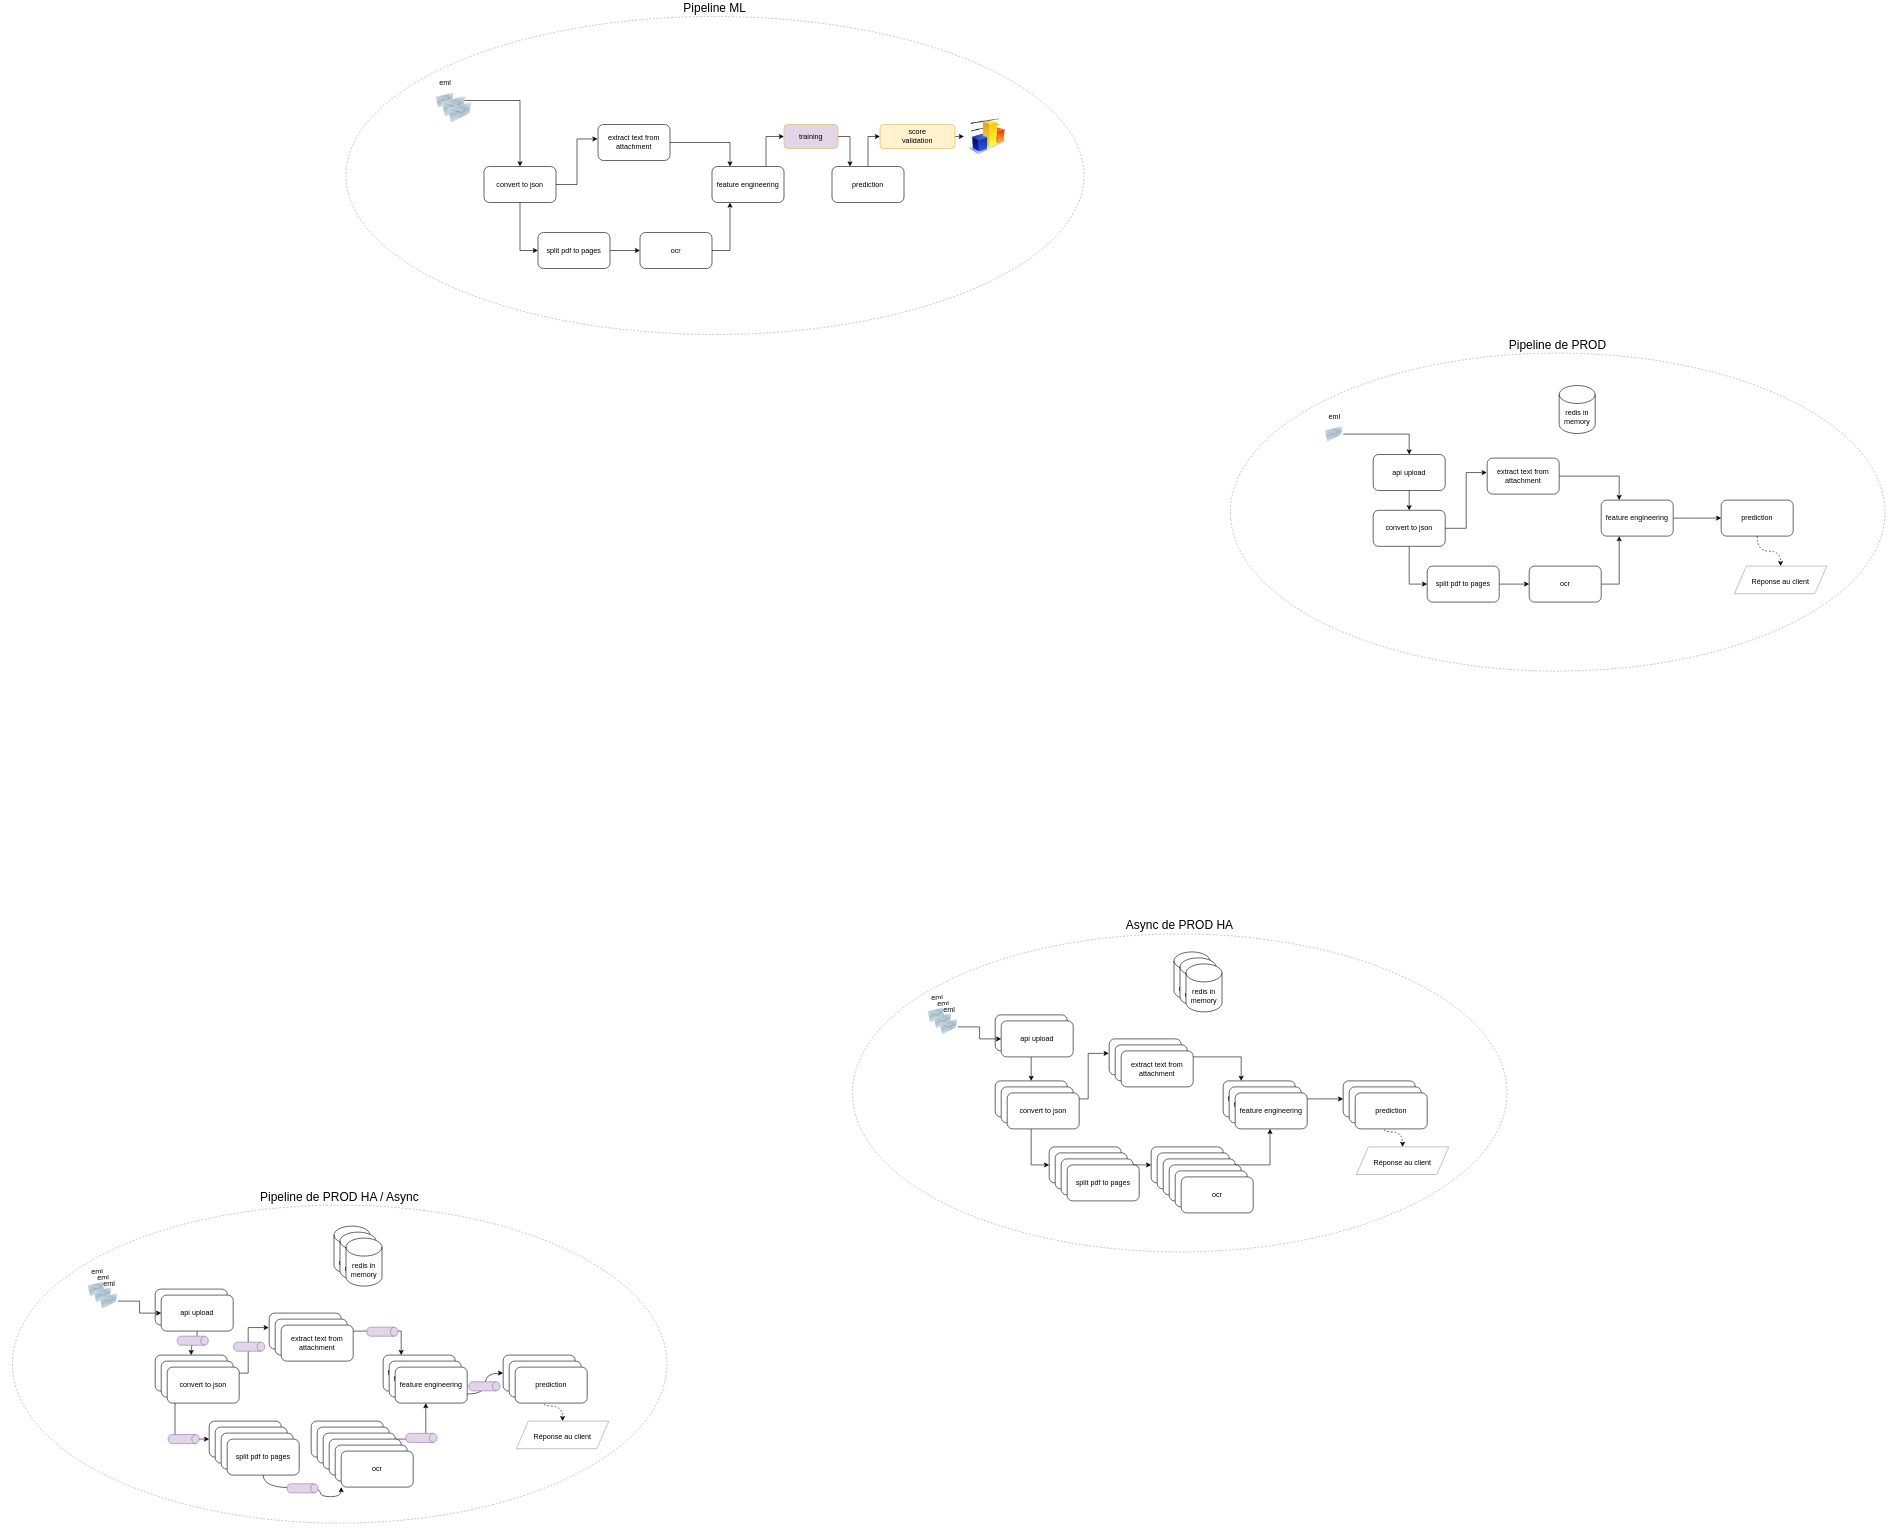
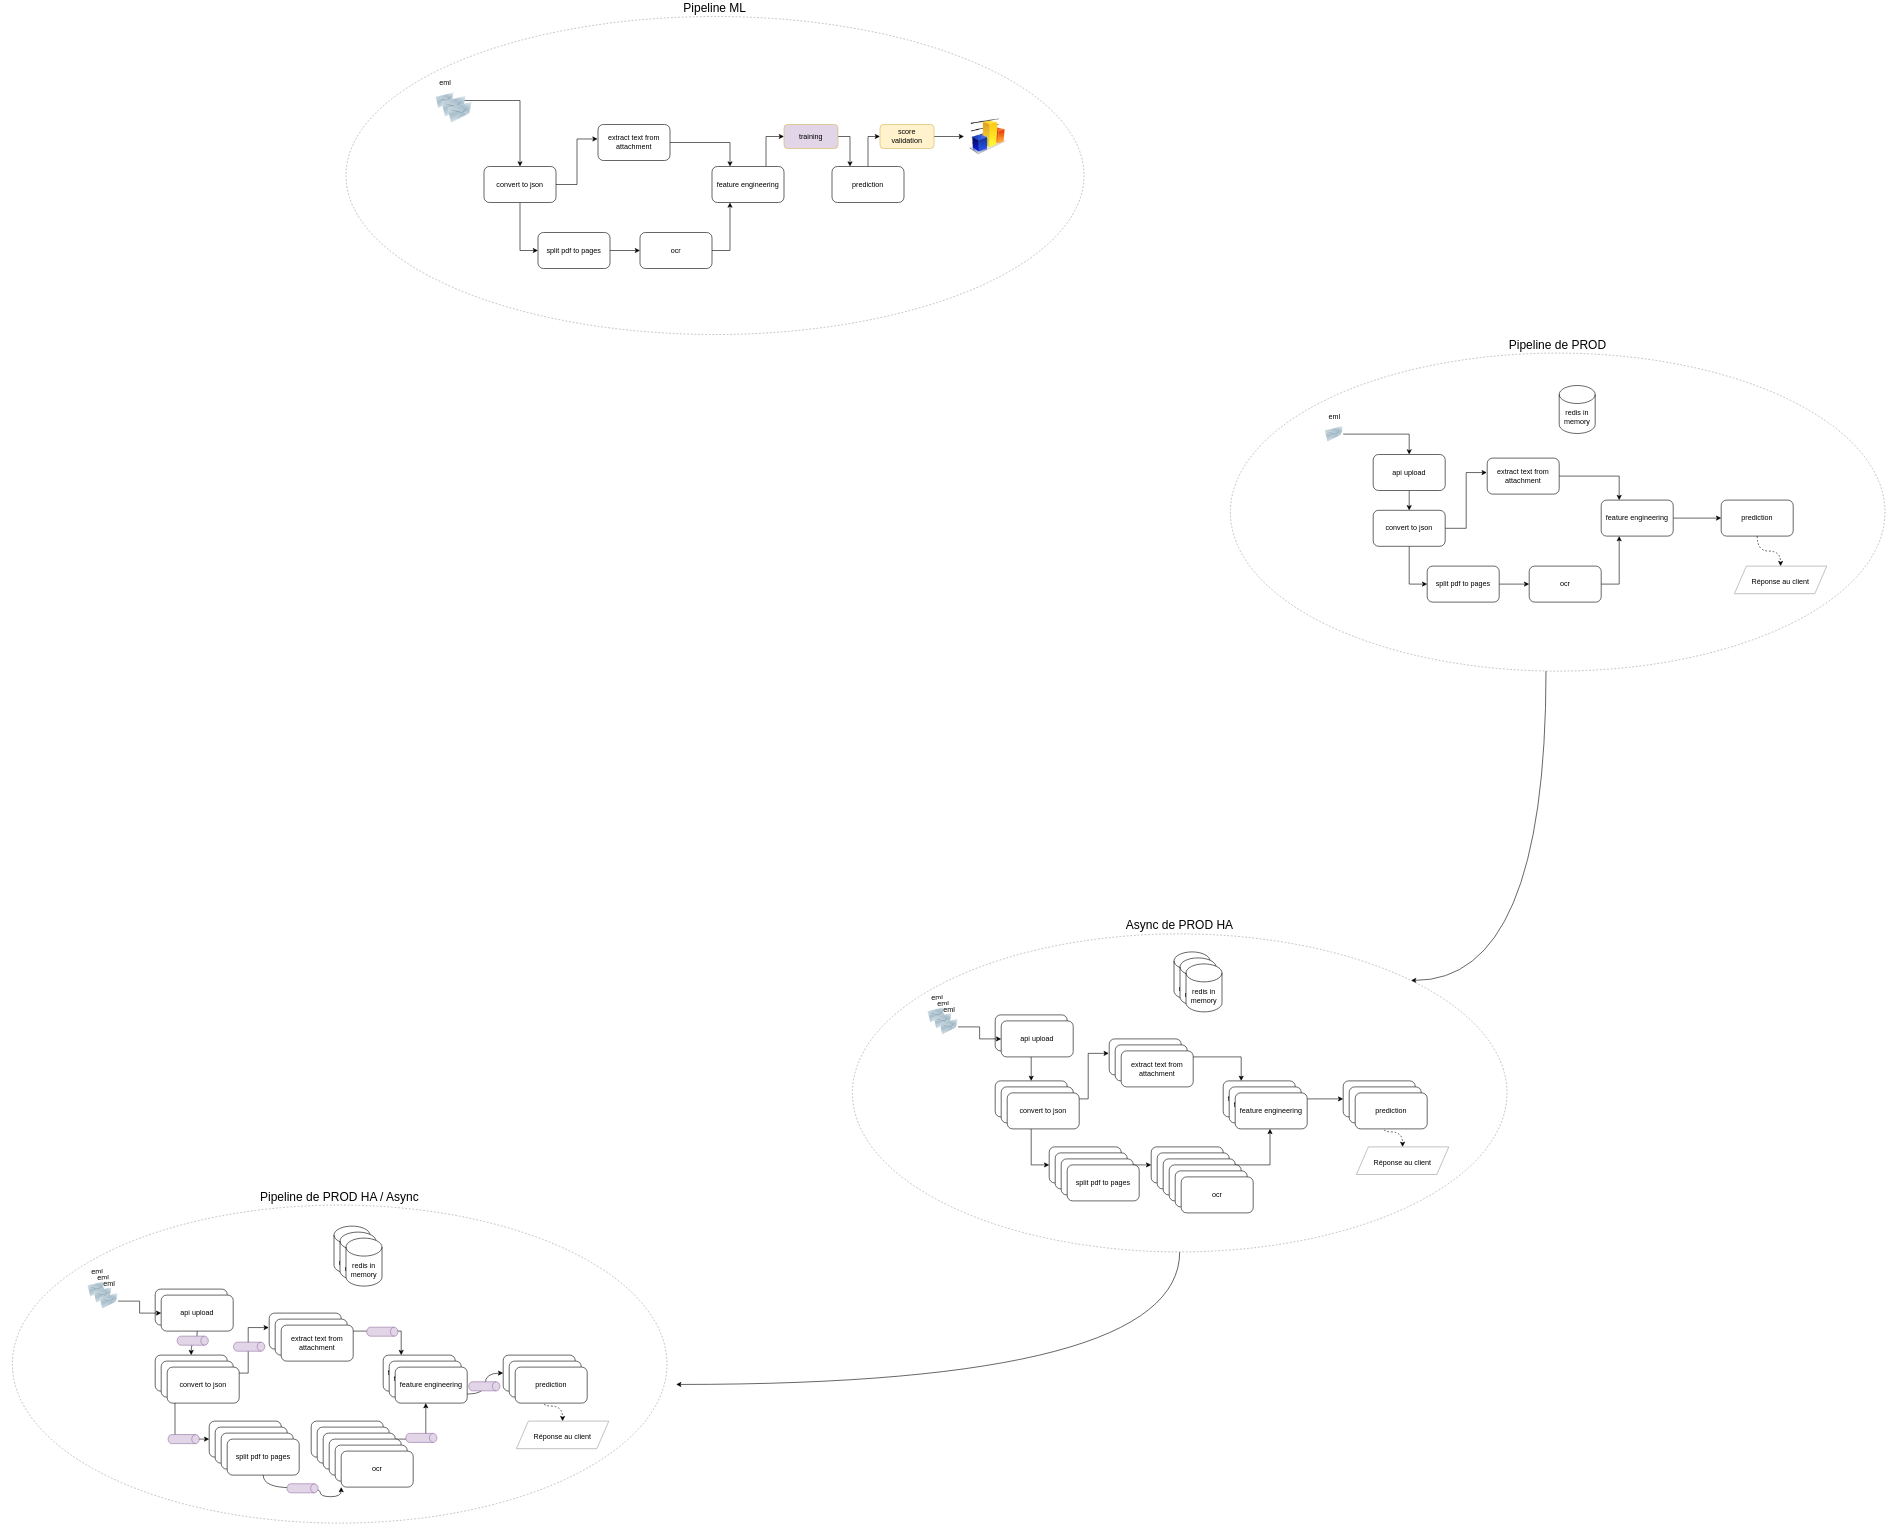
node "score validation": size 75x24 -> 54x24
edge "Pipeline de PROD" -> "Async de PROD HA": added
edge "Async de PROD HA" -> "Pipeline de PROD HA / Async": added
